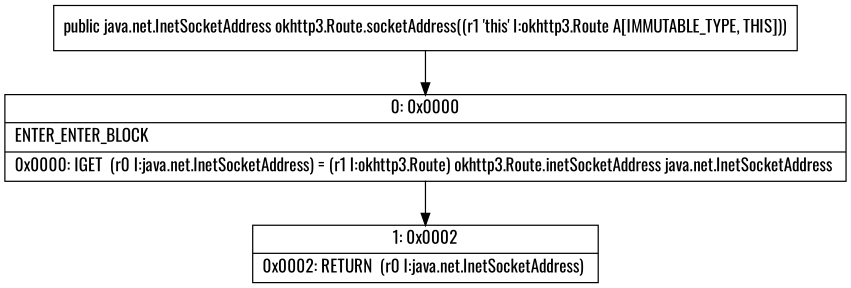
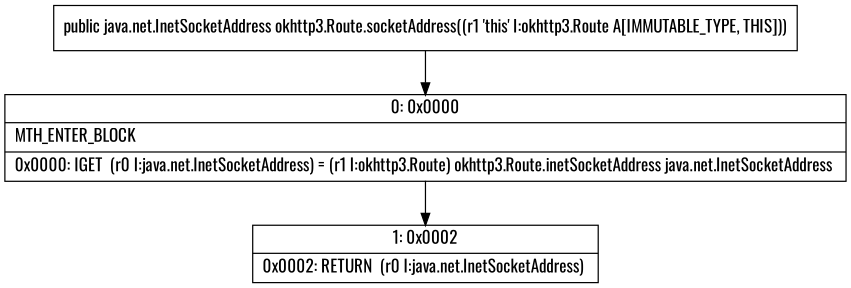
node "0: 0x0000": text "ENTER_ENTER_BLOCK" -> "MTH_ENTER_BLOCK"
